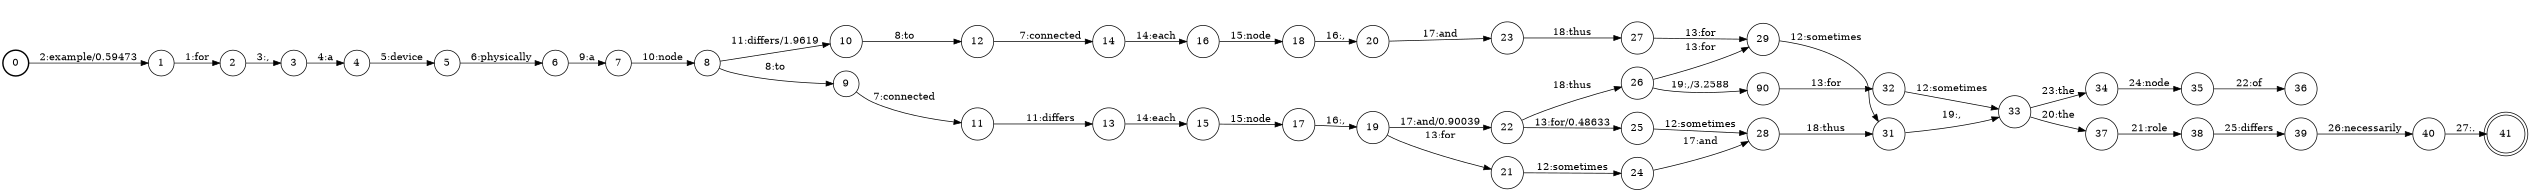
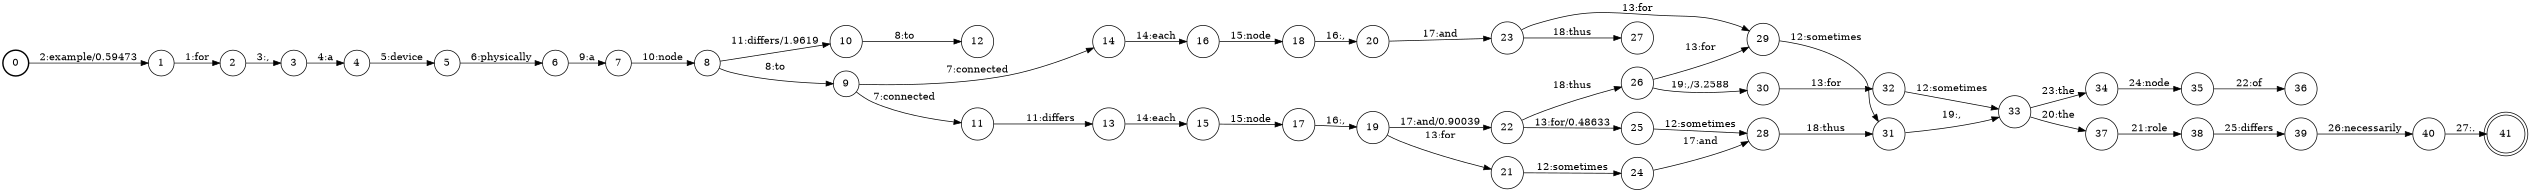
edge "27" -> "29": now "23" -> "29"
edge "12" -> "14": now "9" -> "14"
node "90": label "90" -> "30"
